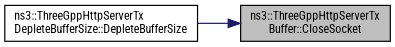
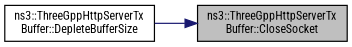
node "ns3::ThreeGppHttpServerTx DepleteBufferSize::DepleteBufferSize": label "ns3::ThreeGppHttpServerTx DepleteBufferSize::DepleteBufferSize" -> "ns3::ThreeGppHttpServerTx Buffer::DepleteBufferSize"
